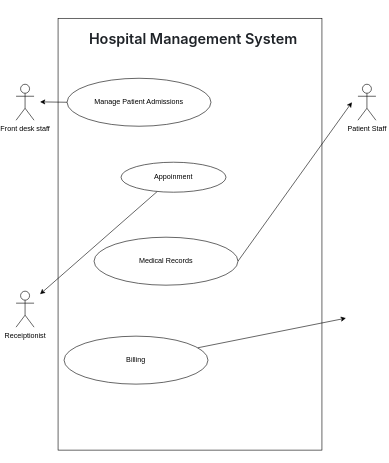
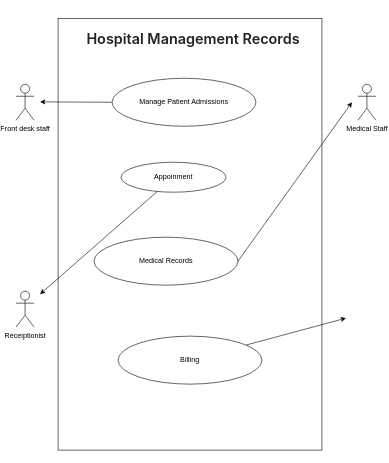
node "Hospital Management System": label "Hospital Management System" -> "Hospital Management Records"
node "Manage Patient Admissions": moved (139, 102) -> (184, 102)
node "Patient Staff": label "Patient Staff" -> "Medical Staff"
node "Billing": moved (136, 360) -> (190, 360)
